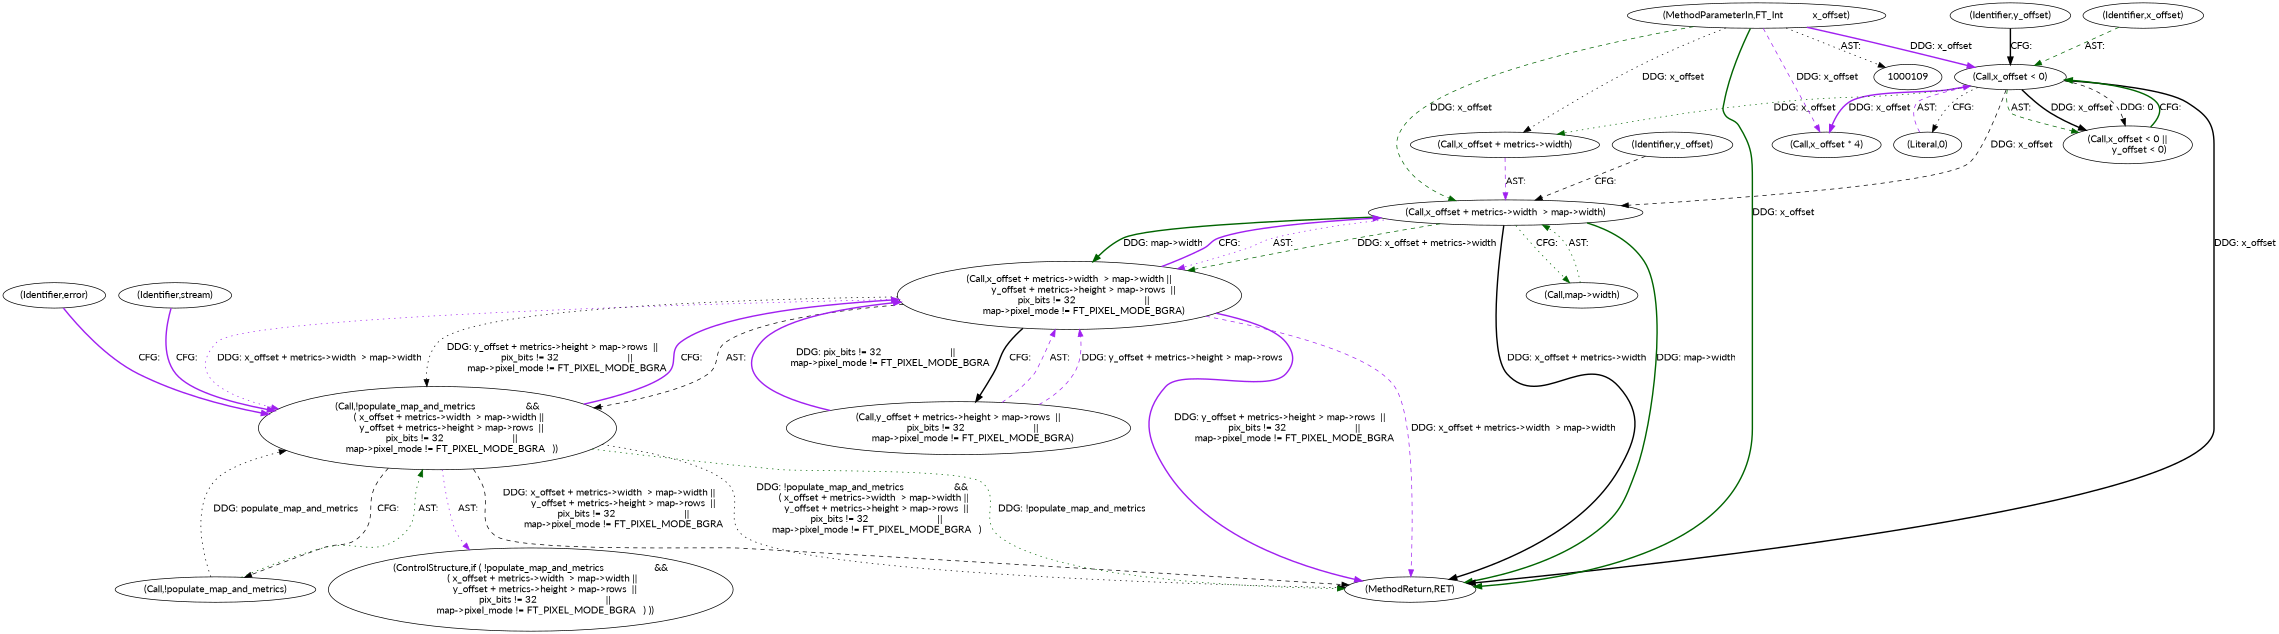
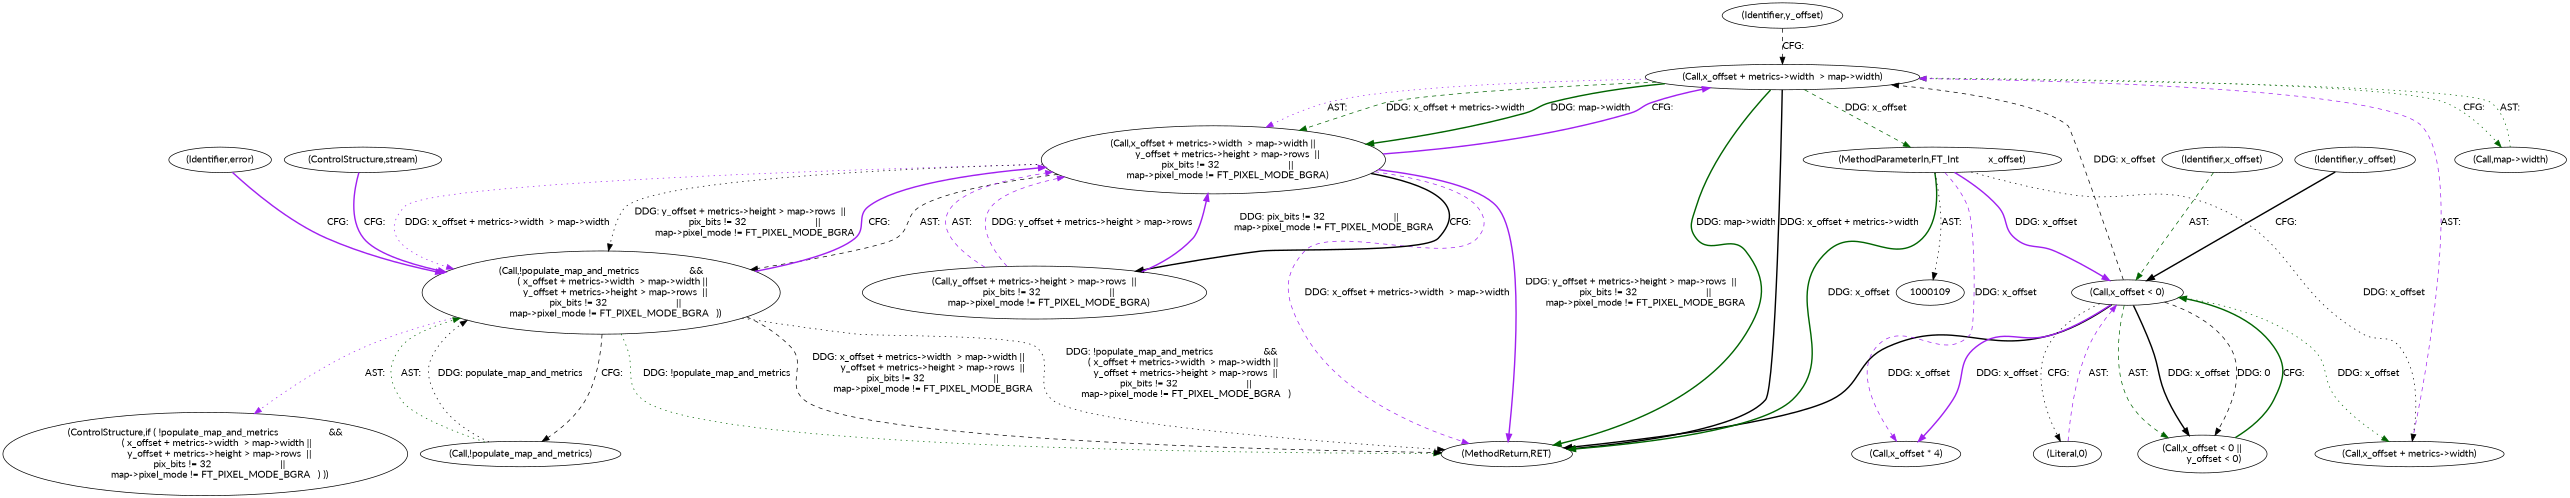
edge "(MethodParameterIn,FT_Int           x_offset)" -> "(Call,x_offset + metrics->width  > map->width)": reversed
node "(Identifier,stream)": label "(Identifier,stream)" -> "(ControlStructure,stream)"
